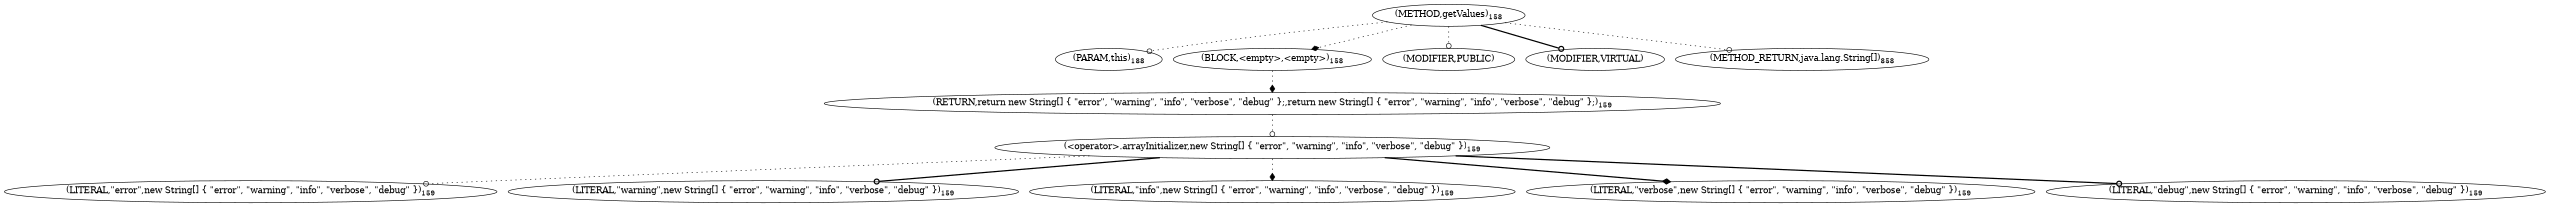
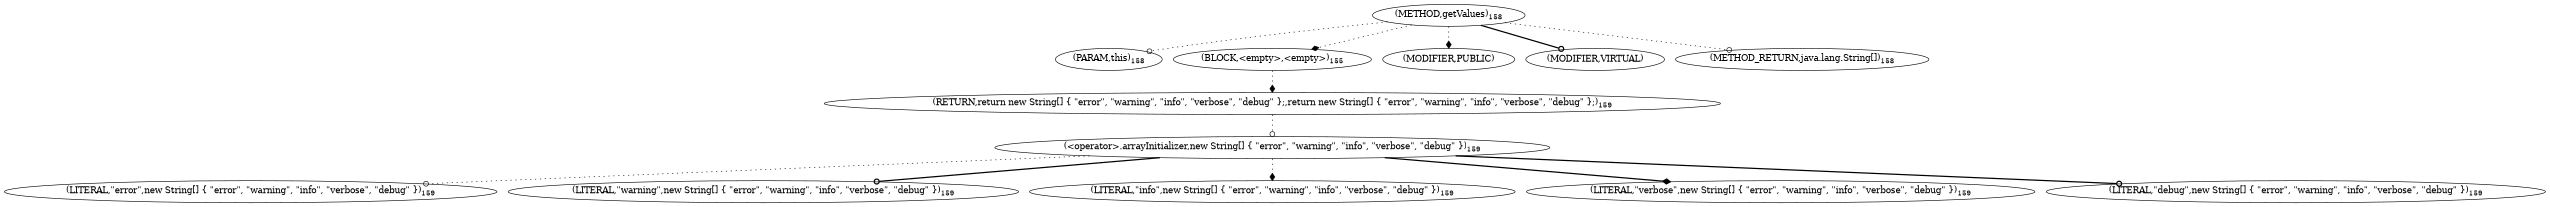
edge "(METHOD,getValues)" -> "(MODIFIER,PUBLIC)": arrowhead odot -> diamond
node "(PARAM,this)": text "188" -> "158"
node "(BLOCK,<empty>,<empty>)": text "158" -> "155"
node "(METHOD_RETURN,java.lang.String[])": text "858" -> "158"
